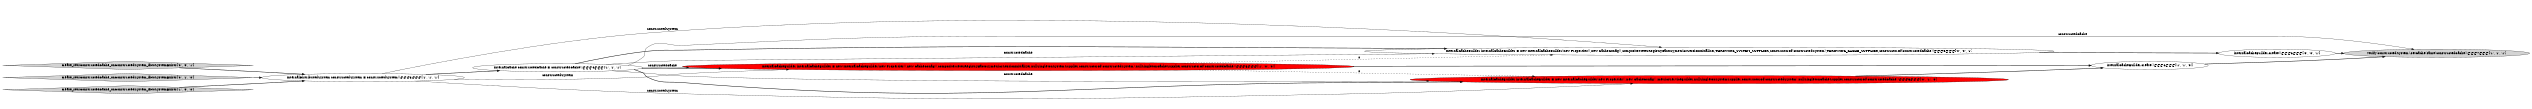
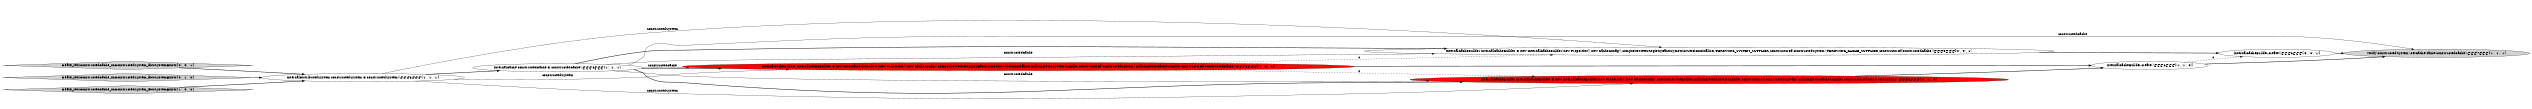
edge "internalCacheBuilder.create()@@@6@@@['1', '1', '0']" -> "internalCacheBuilder.create()@@@6@@@['0', '0', '1']": added, label "0"
